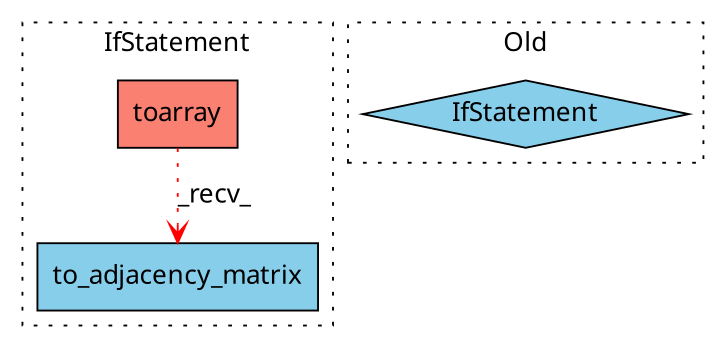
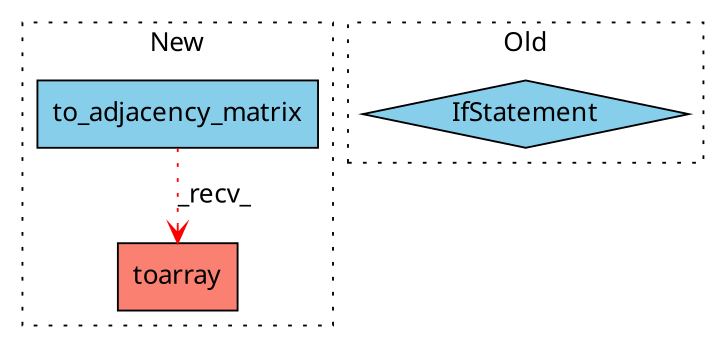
cluster "IfStatement": label "IfStatement" -> "New"
edge "toarray" -> "to_adjacency_matrix": reversed
